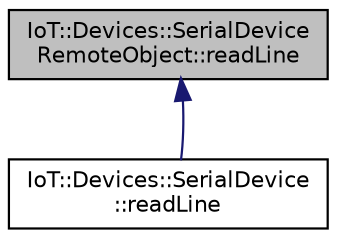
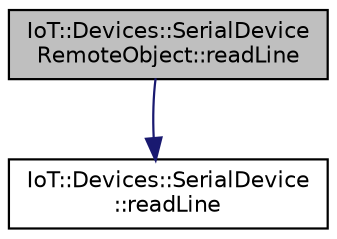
edge "IoT::Devices::SerialDevice ::readLine" -> "IoT::Devices::SerialDevice RemoteObject::readLine": reversed
